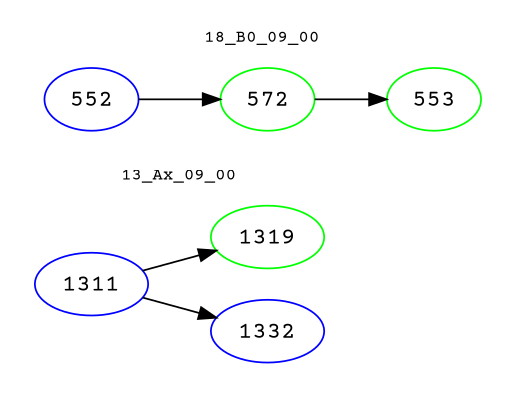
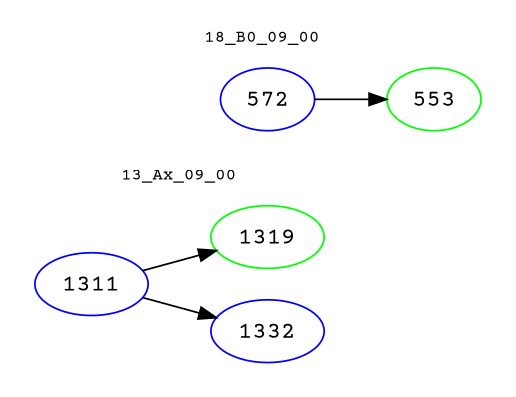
node "552": removed
node "572": color green -> blue
